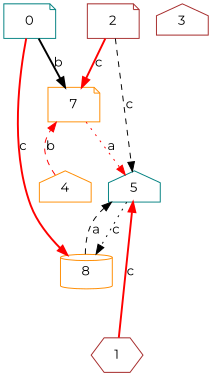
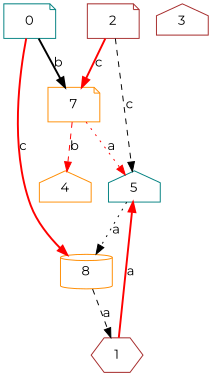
edge "4" -> "7": reversed
edge "8" -> "5": now "8" -> "1"
edge "5" -> "8": label "c" -> "a"
edge "1" -> "5": label "c" -> "a"
